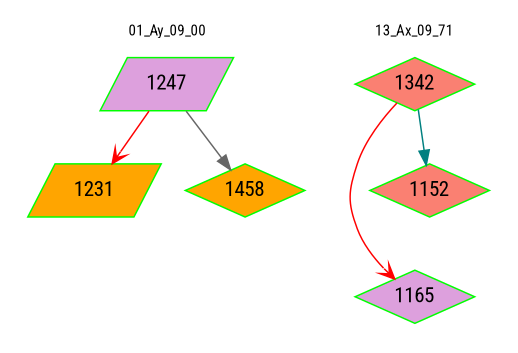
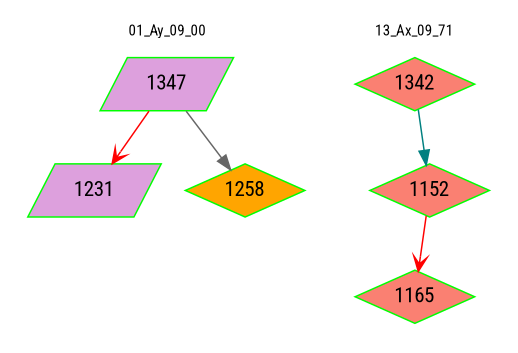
node "1247": label "1247" -> "1347"
edge "1342" -> "1165": now "1152" -> "1165"
node "1231": fillcolor orange -> plum
node "1458": label "1458" -> "1258"
node "1165": fillcolor plum -> salmon
